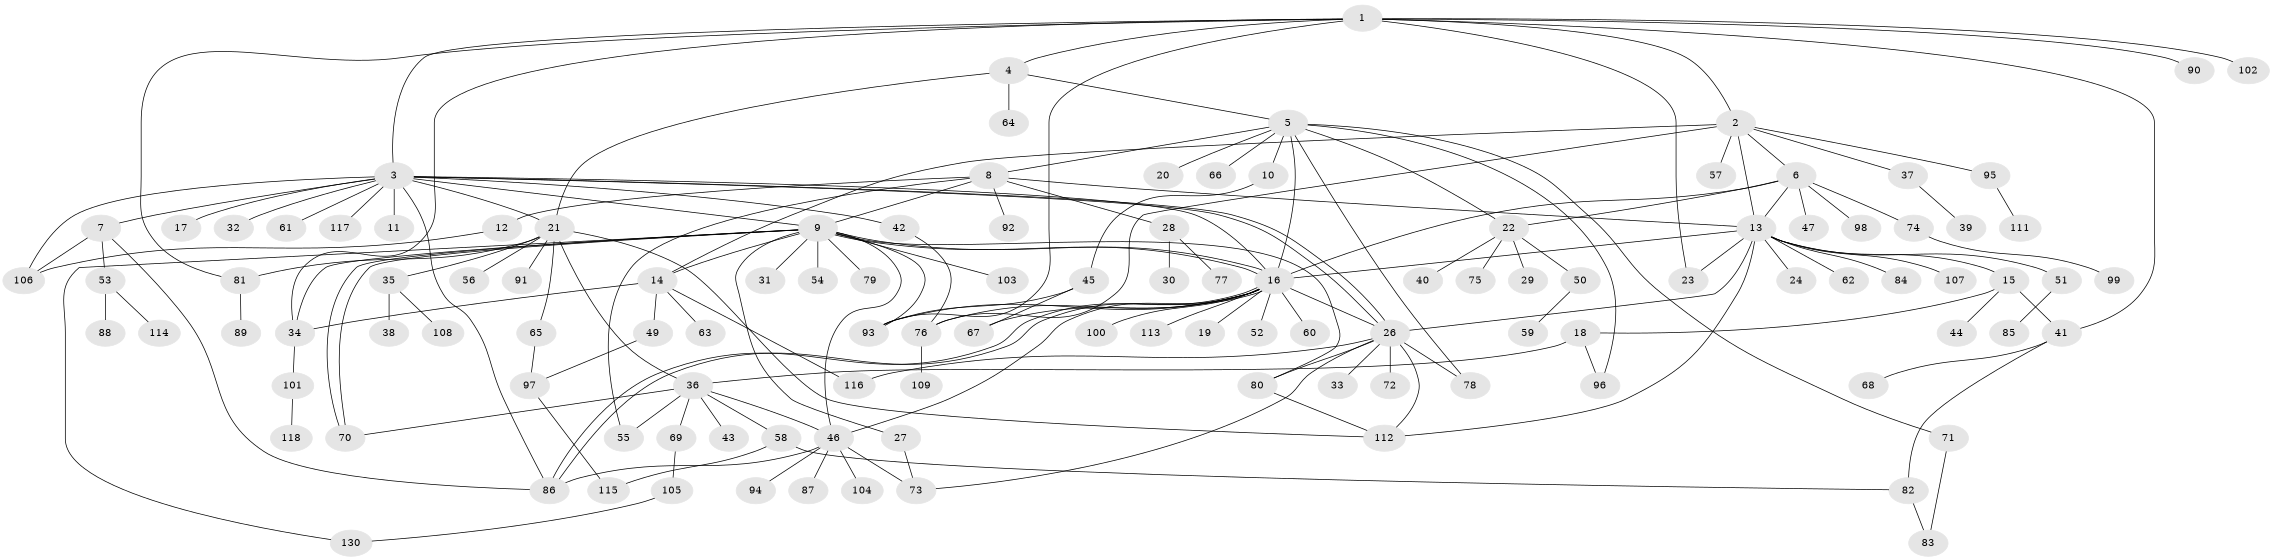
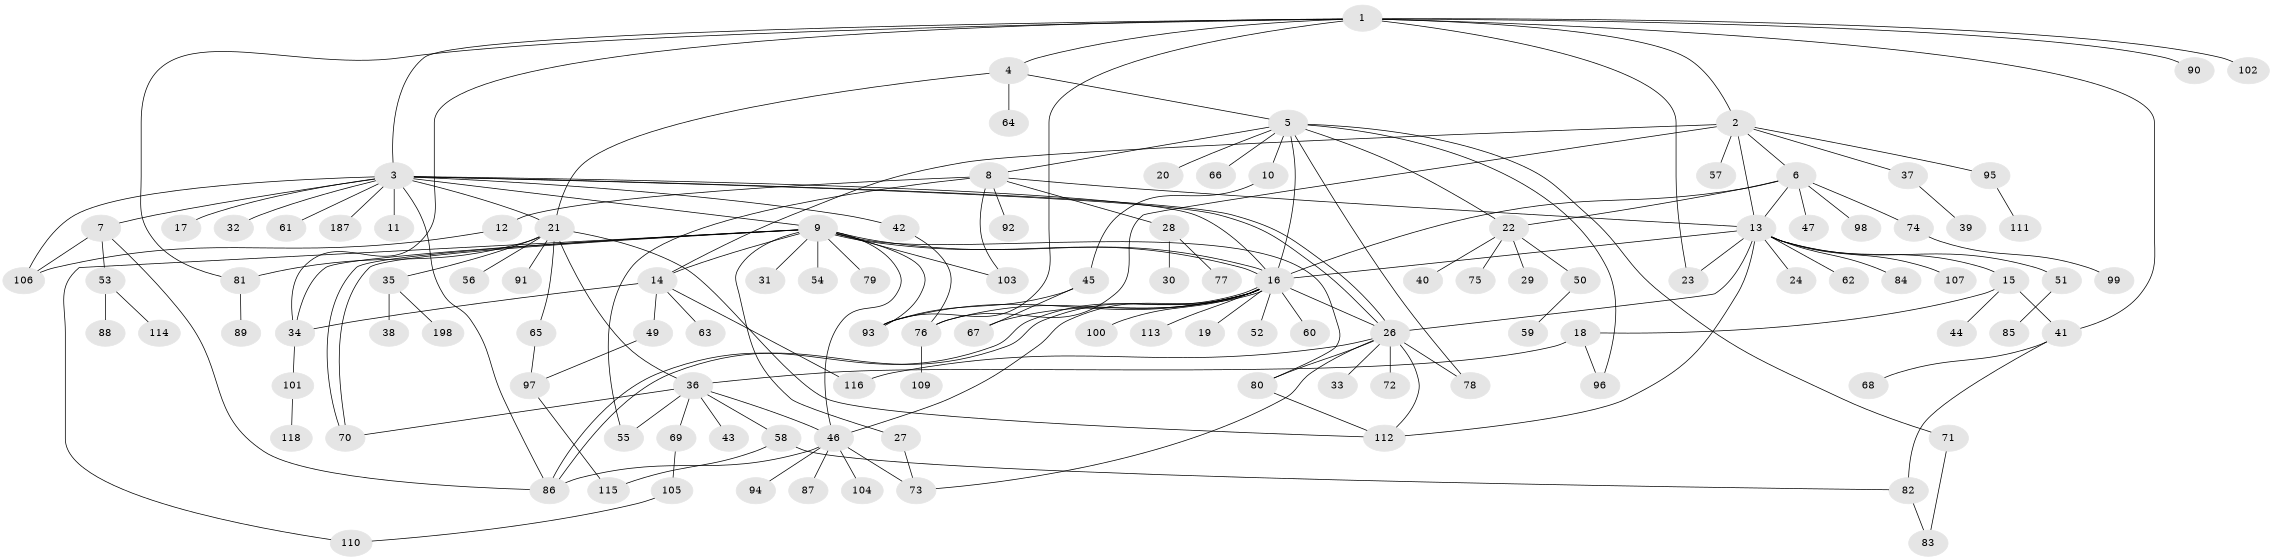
edge "8" -- "9": now "8" -- "103"
node "117": label "117" -> "187"
node "108": label "108" -> "198"
node "130": label "130" -> "110"
